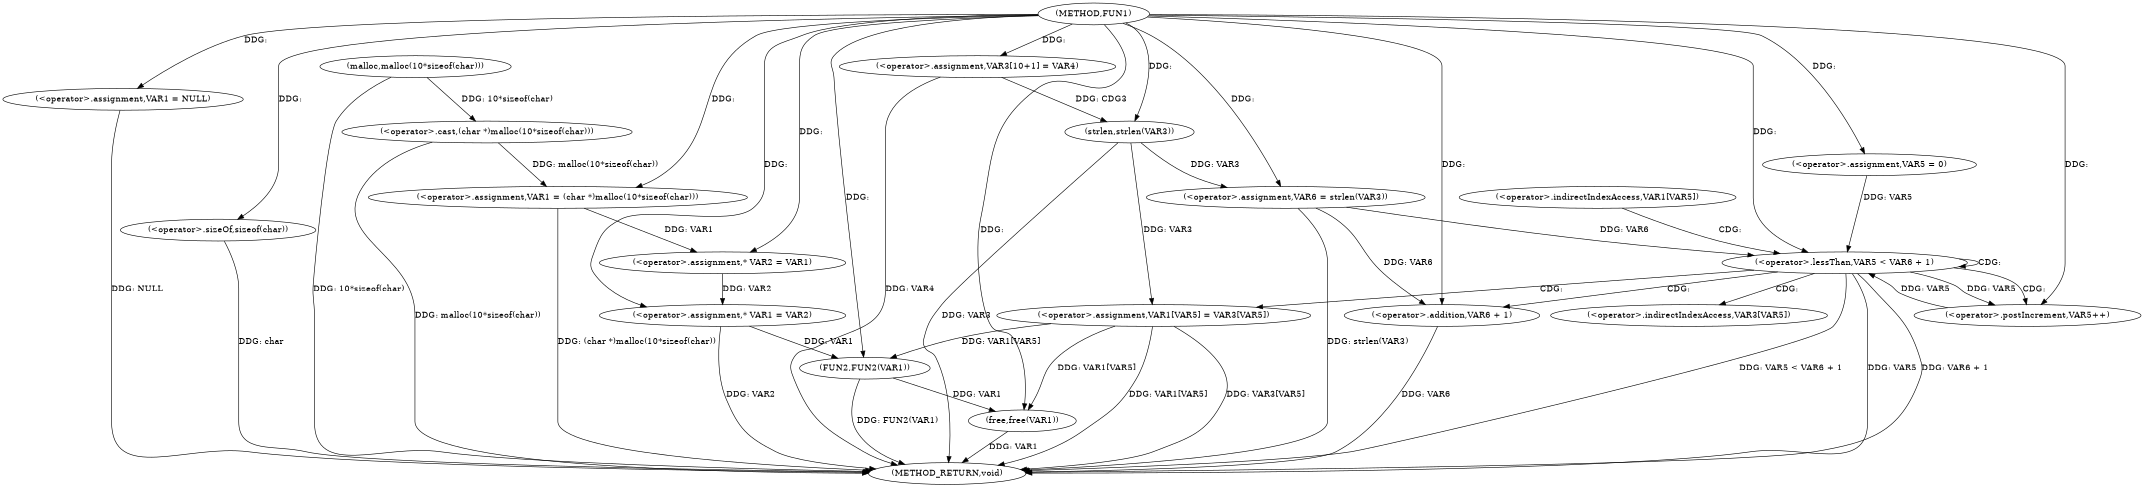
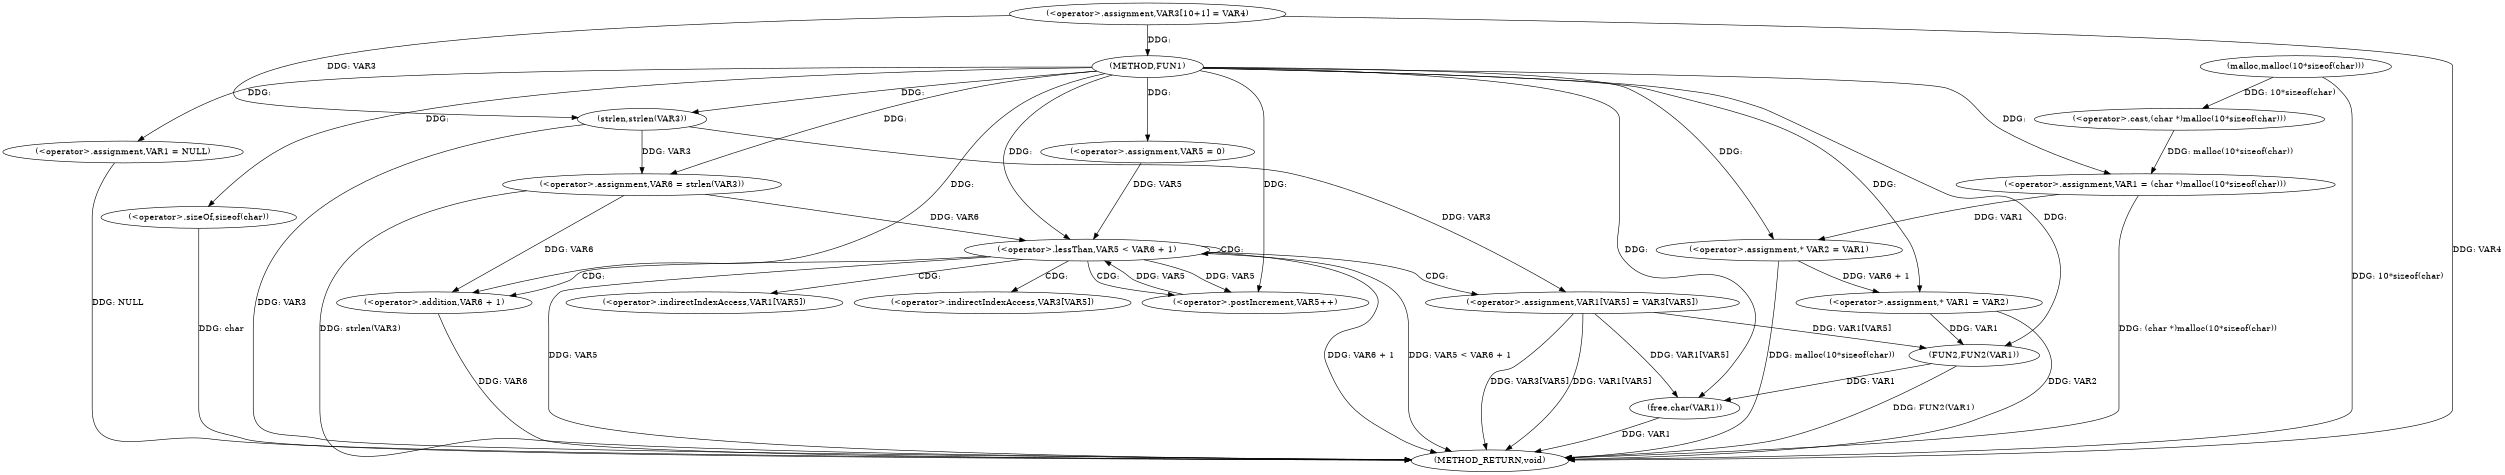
edge "(METHOD,FUN1)" -> "(<operator>.assignment,VAR3[10+1] = VAR4)": reversed
edge "(<operator>.assignment,VAR3[10+1] = VAR4)" -> "(strlen,strlen(VAR3))": label "DDG: CDG3" -> "DDG: VAR3"
edge "(<operator>.indirectIndexAccess,VAR1[VAR5])" -> "(<operator>.lessThan,VAR5 < VAR6 + 1)": reversed
edge "(<operator>.assignment,* VAR2 = VAR1)" -> "(<operator>.assignment,* VAR1 = VAR2)": label "DDG: VAR2" -> "DDG: VAR6 + 1"
node "(free,free(VAR1))": label "(free,free(VAR1))" -> "(free,char(VAR1))"
edge "(<operator>.cast,(char *)malloc(10*sizeof(char)))" -> "(METHOD_RETURN,void)": now "(<operator>.assignment,* VAR2 = VAR1)" -> "(METHOD_RETURN,void)"
